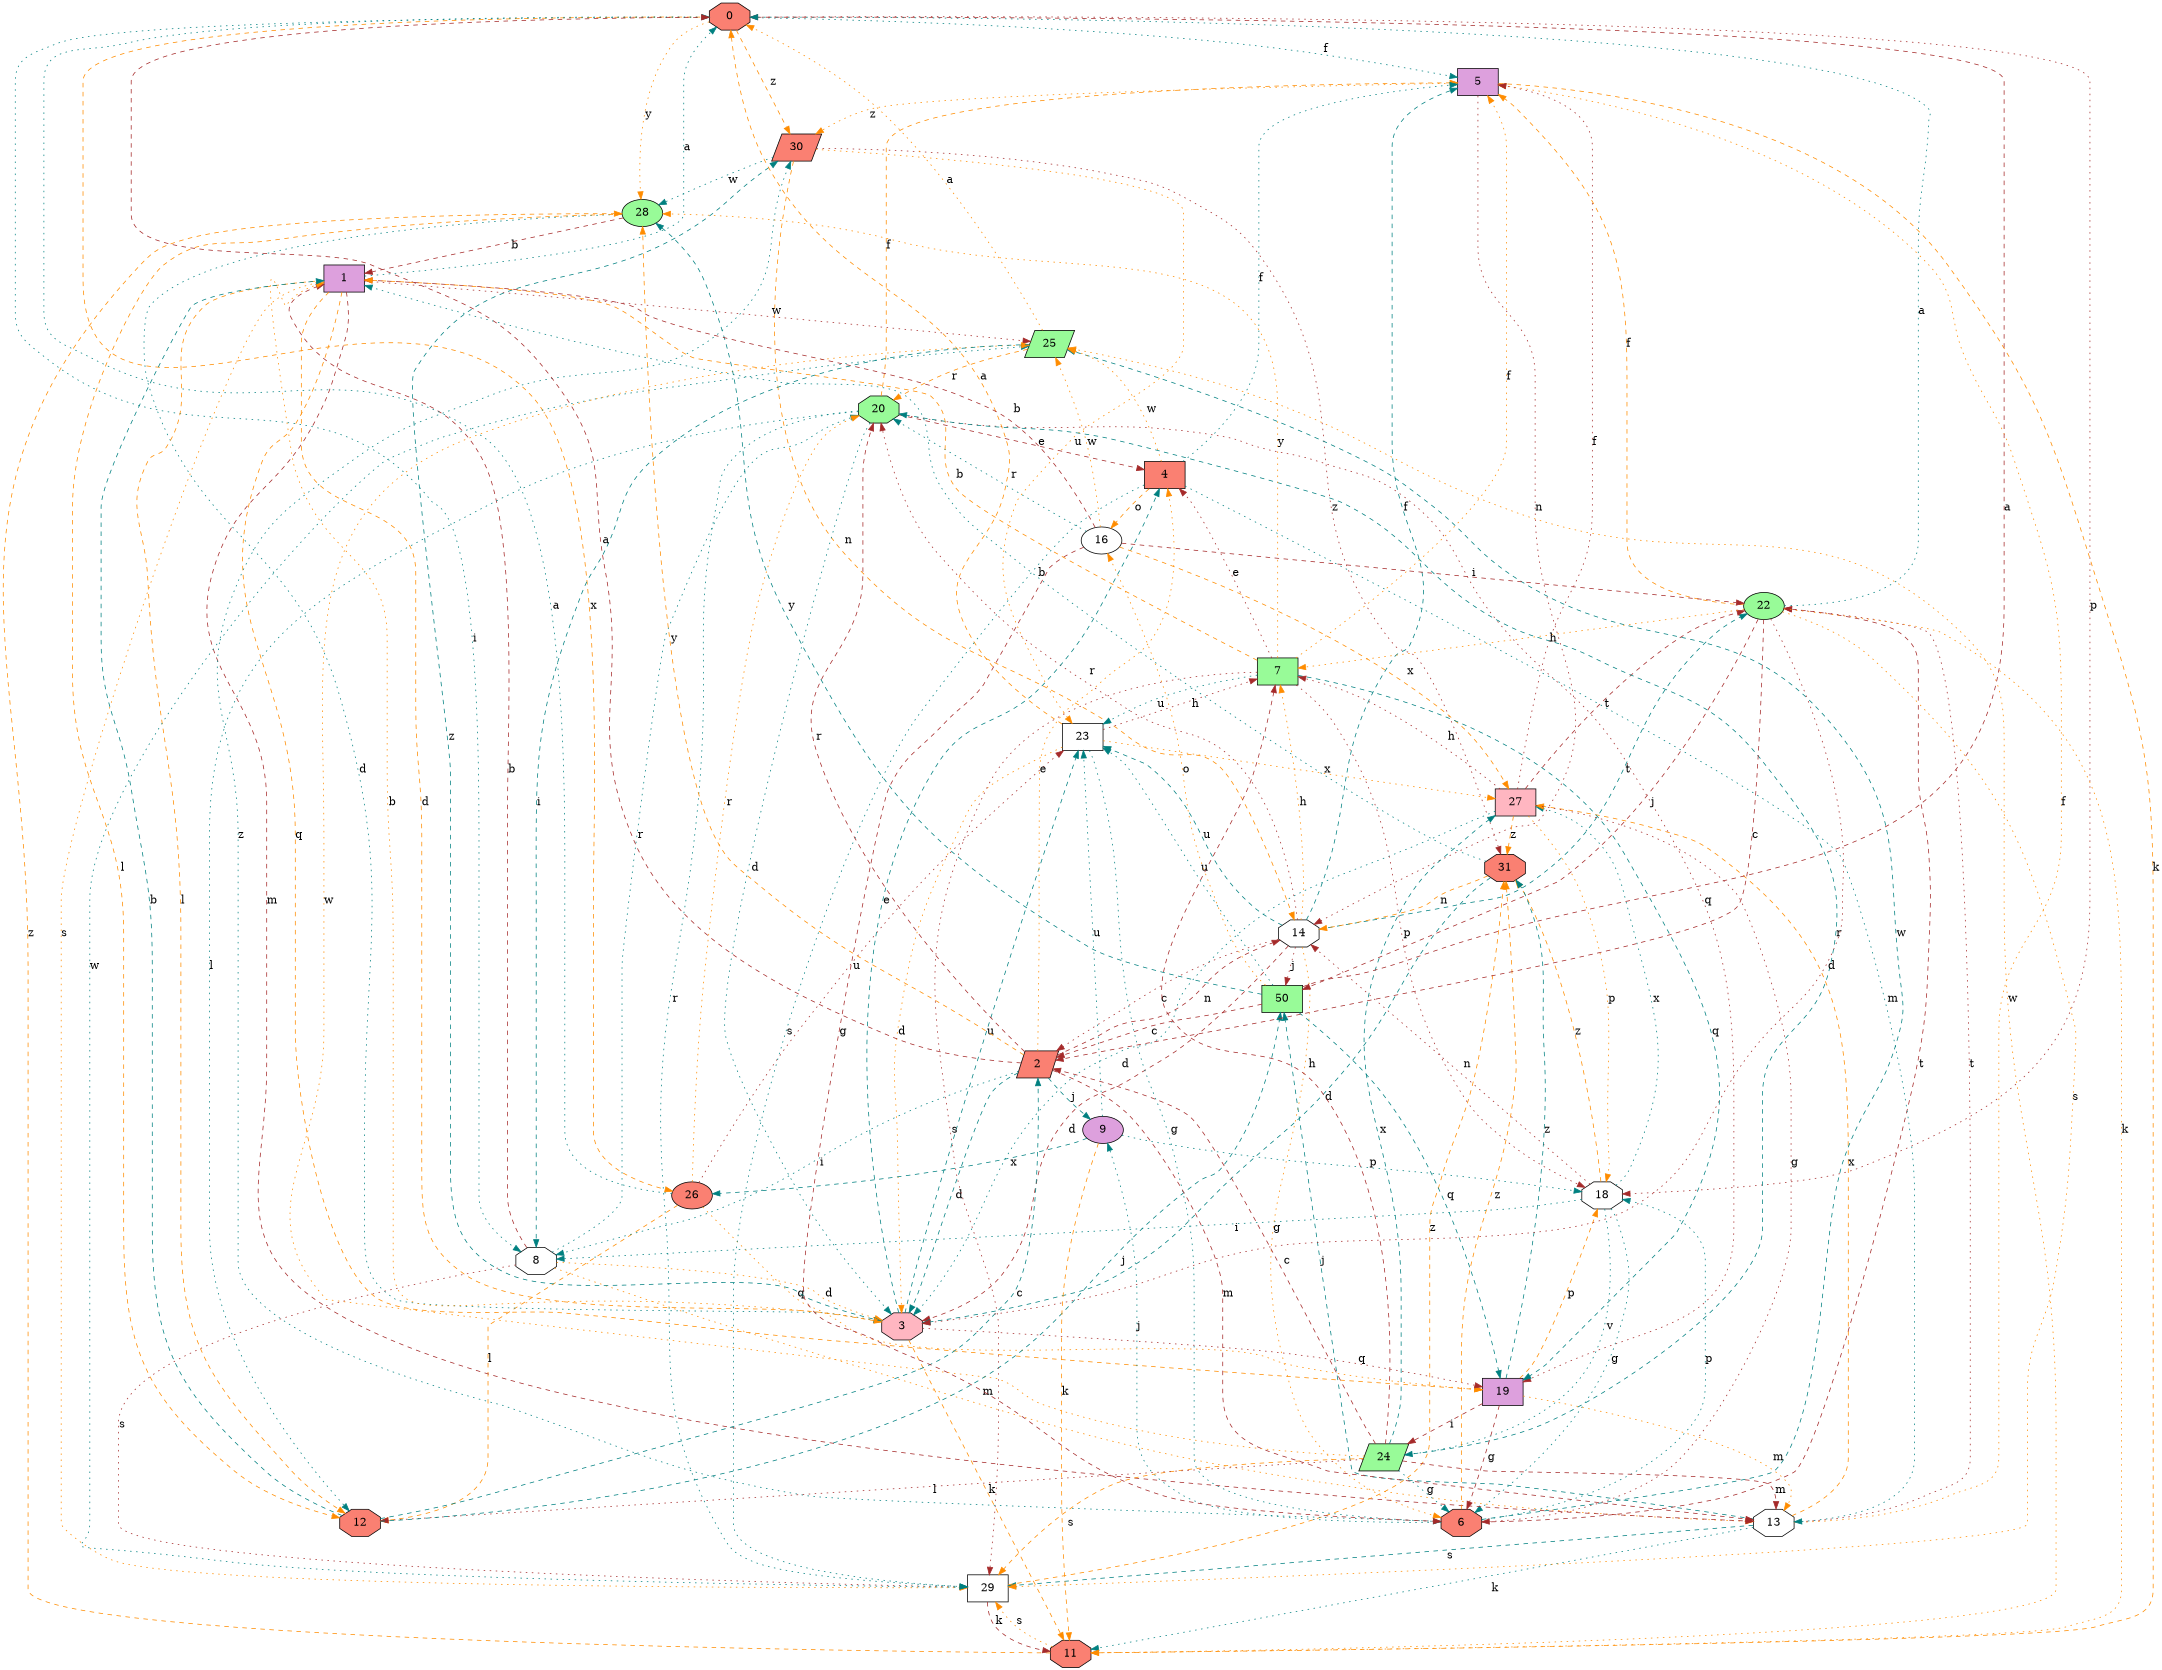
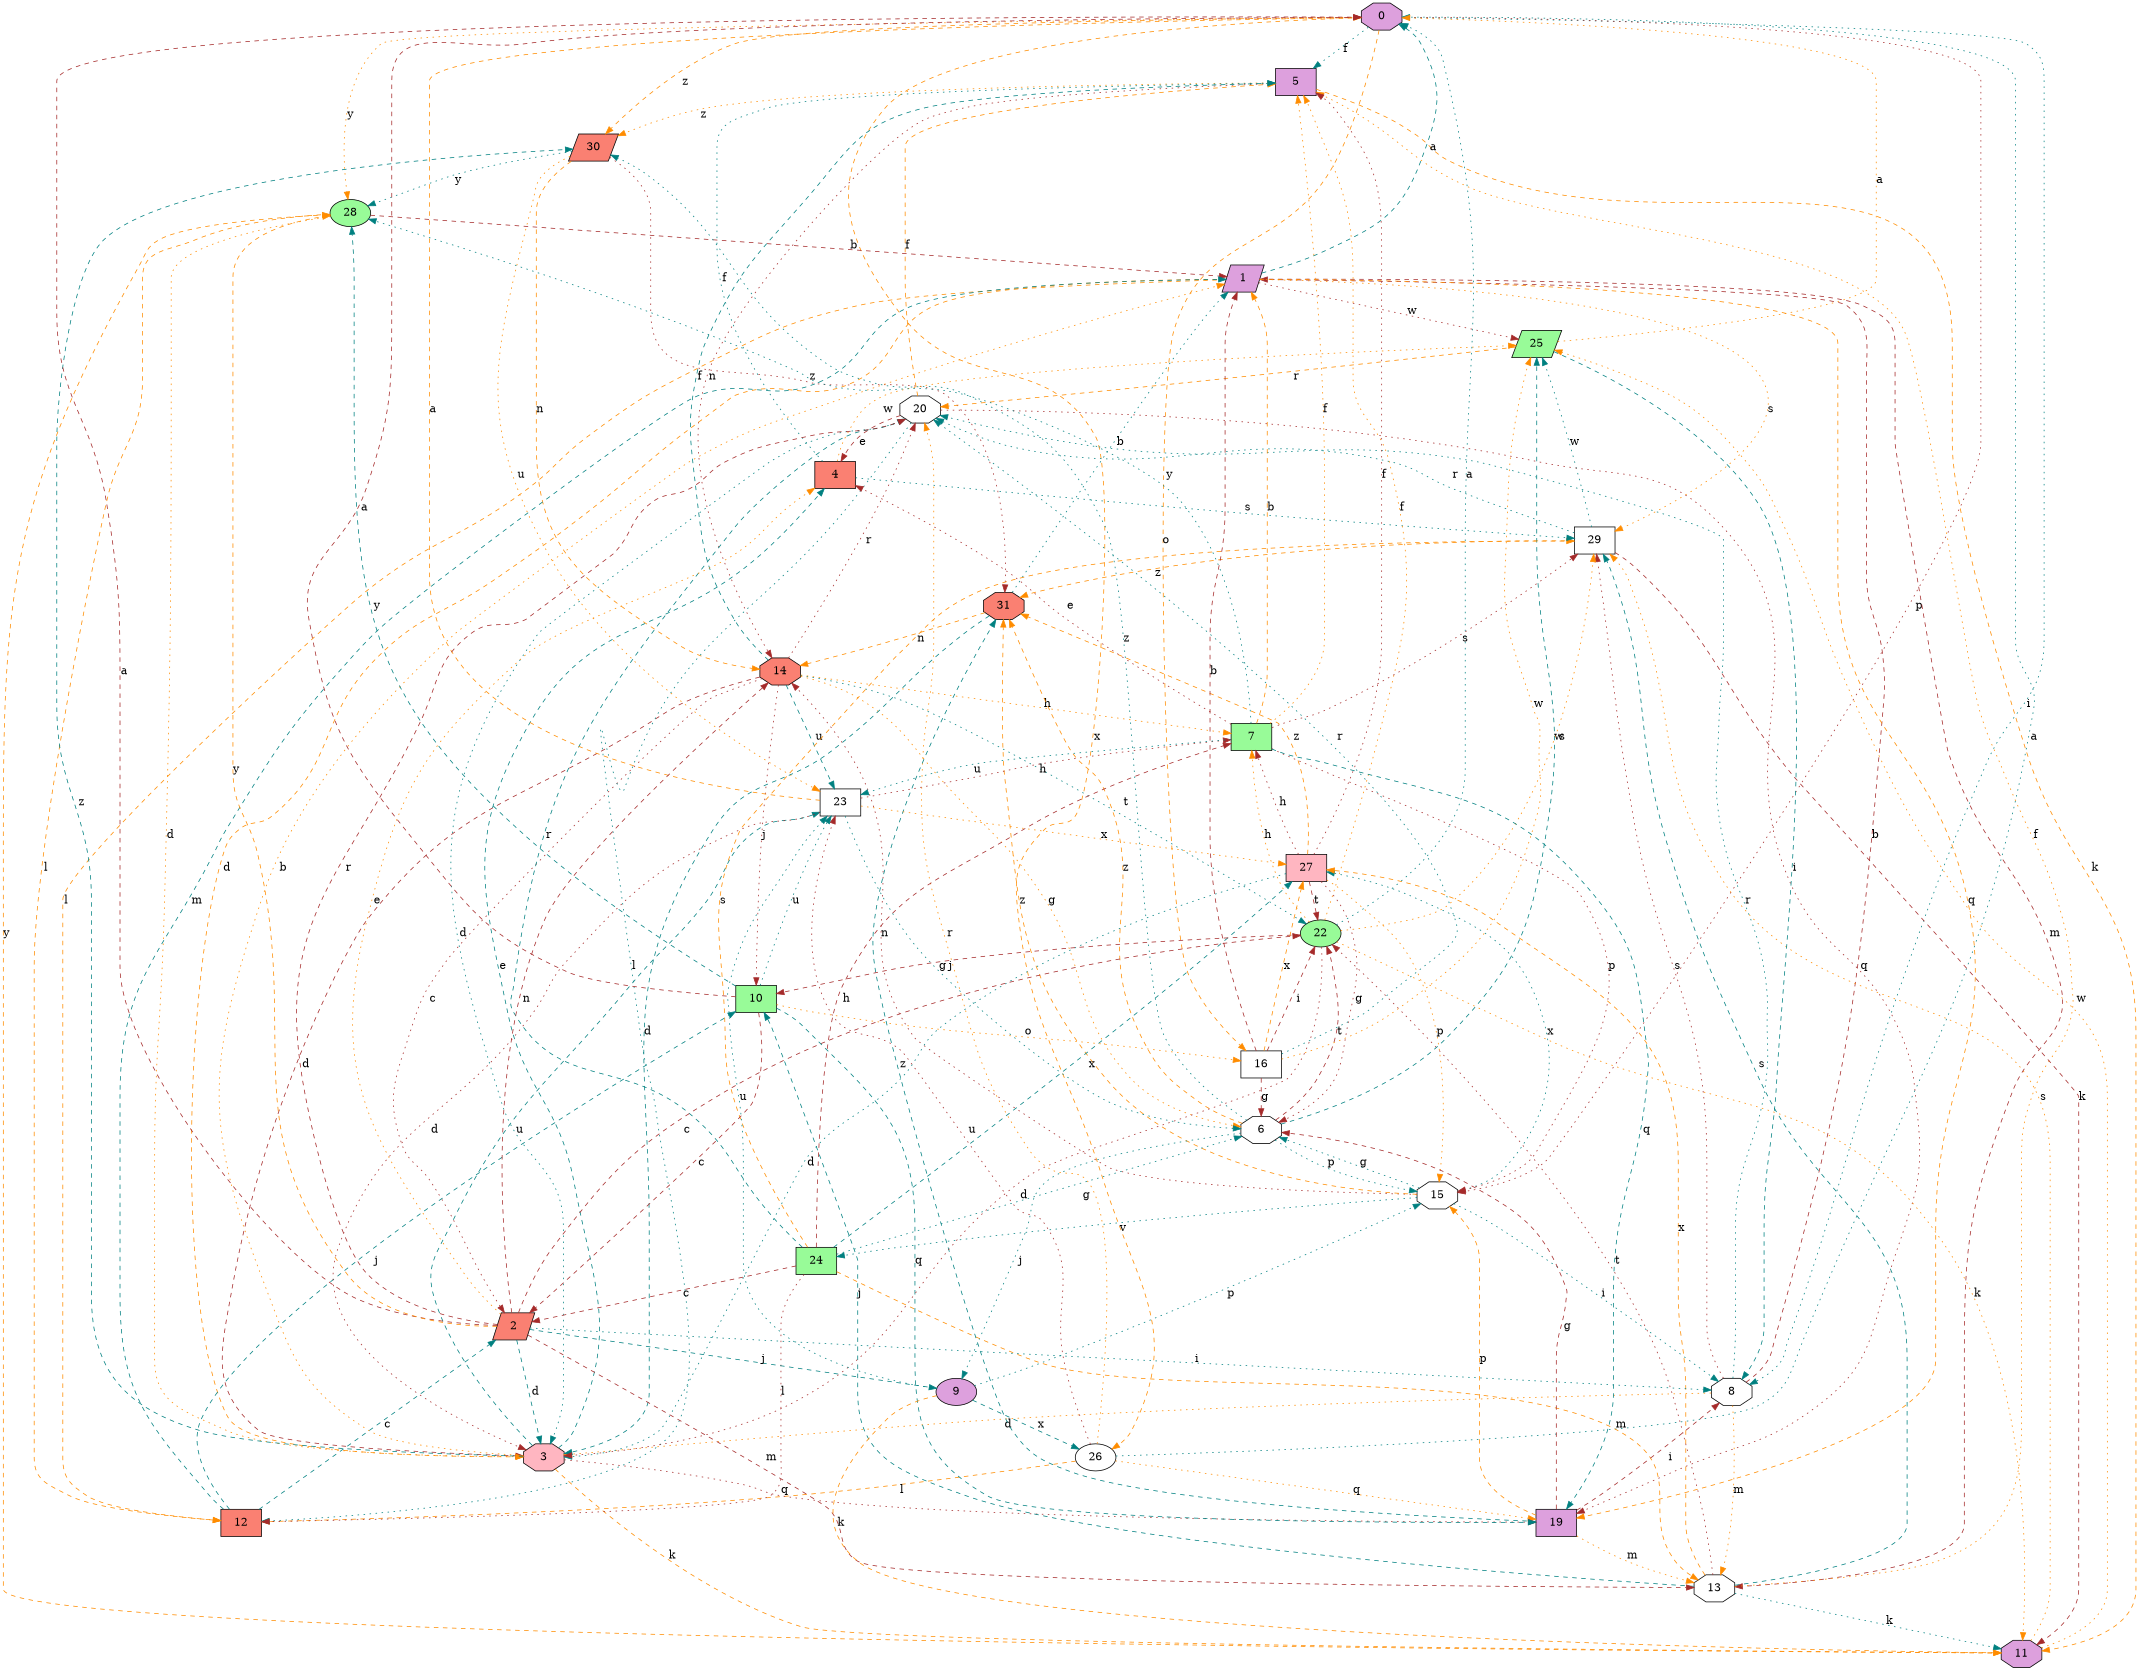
node "0": fillcolor salmon -> plum
edge "30" -> "28": label "w" -> "y"
edge "1" -> "0": style dotted -> dashed
edge "7" -> "28": color darkorange -> teal
node "1": shape box -> parallelogram
edge "22" -> "5": style dashed -> dotted
node "20": fillcolor palegreen -> white
edge "4" -> "16": now "0" -> "16"
node "16": shape ellipse -> box
edge "28" -> "3": color teal -> darkorange
edge "14" -> "22": style dashed -> dotted
edge "4" -> "13": removed, label "m"
edge "12" -> "1": label "b" -> "m"
edge "11" -> "28": label "z" -> "y"
node "14": fillcolor white -> salmon
edge "22" -> "2": reversed
edge "23" -> "3": color darkorange -> brown
node "50": label "50" -> "10"
edge "20" -> "29": reversed
edge "24" -> "25": removed, label "w"
node "26": fillcolor salmon -> white
node "18": label "18" -> "15"
edge "19" -> "24": now "19" -> "8"
node "24": shape parallelogram -> box
edge "24" -> "13": color brown -> darkorange
node "12": shape octagon -> box
node "6": fillcolor salmon -> white
node "11": fillcolor salmon -> plum
